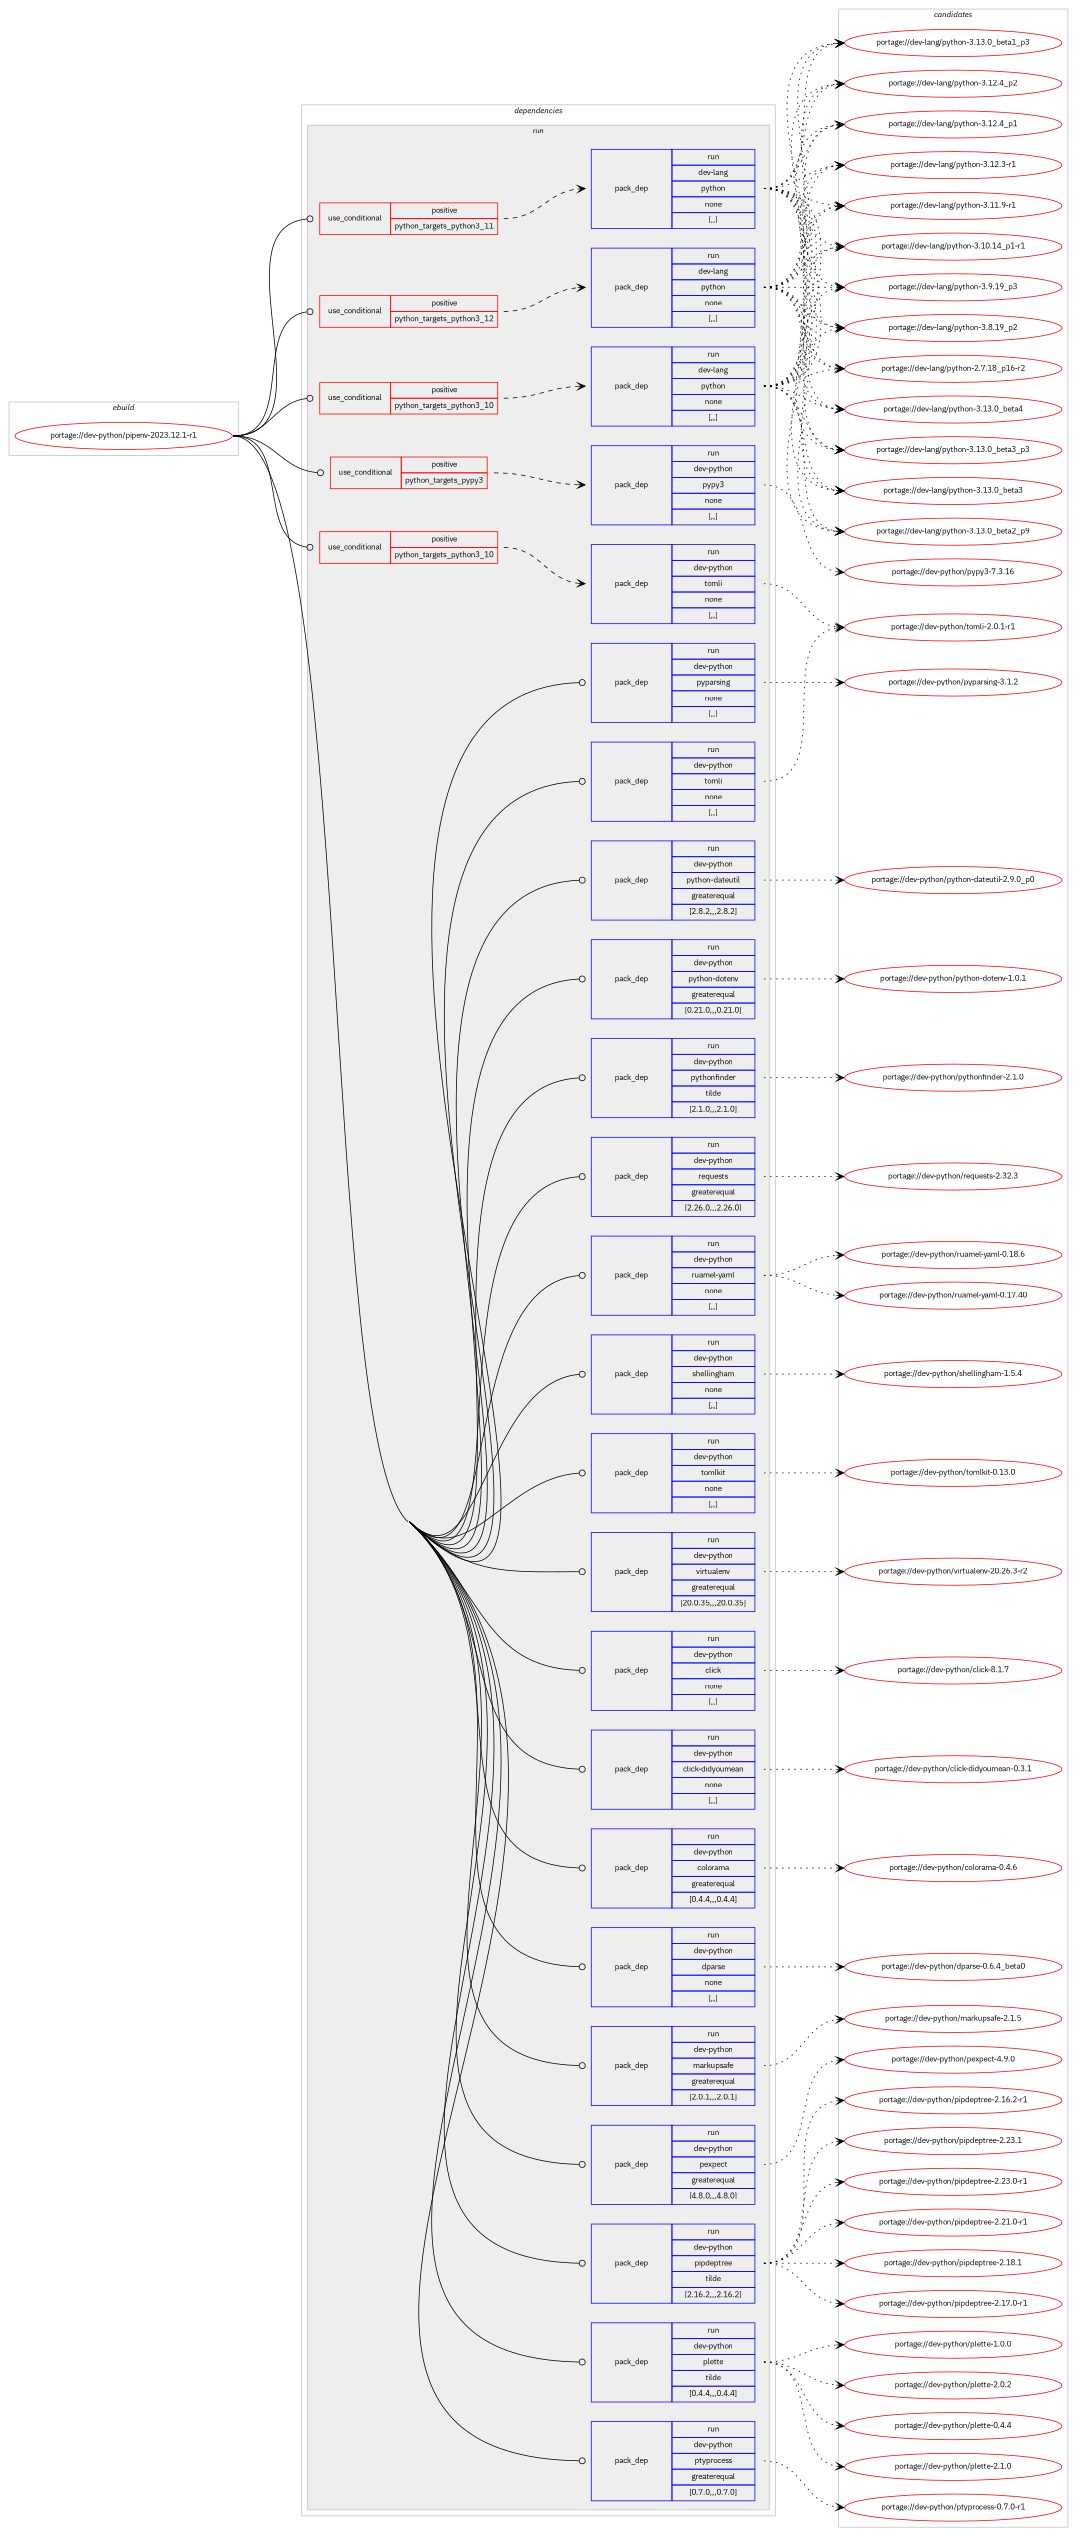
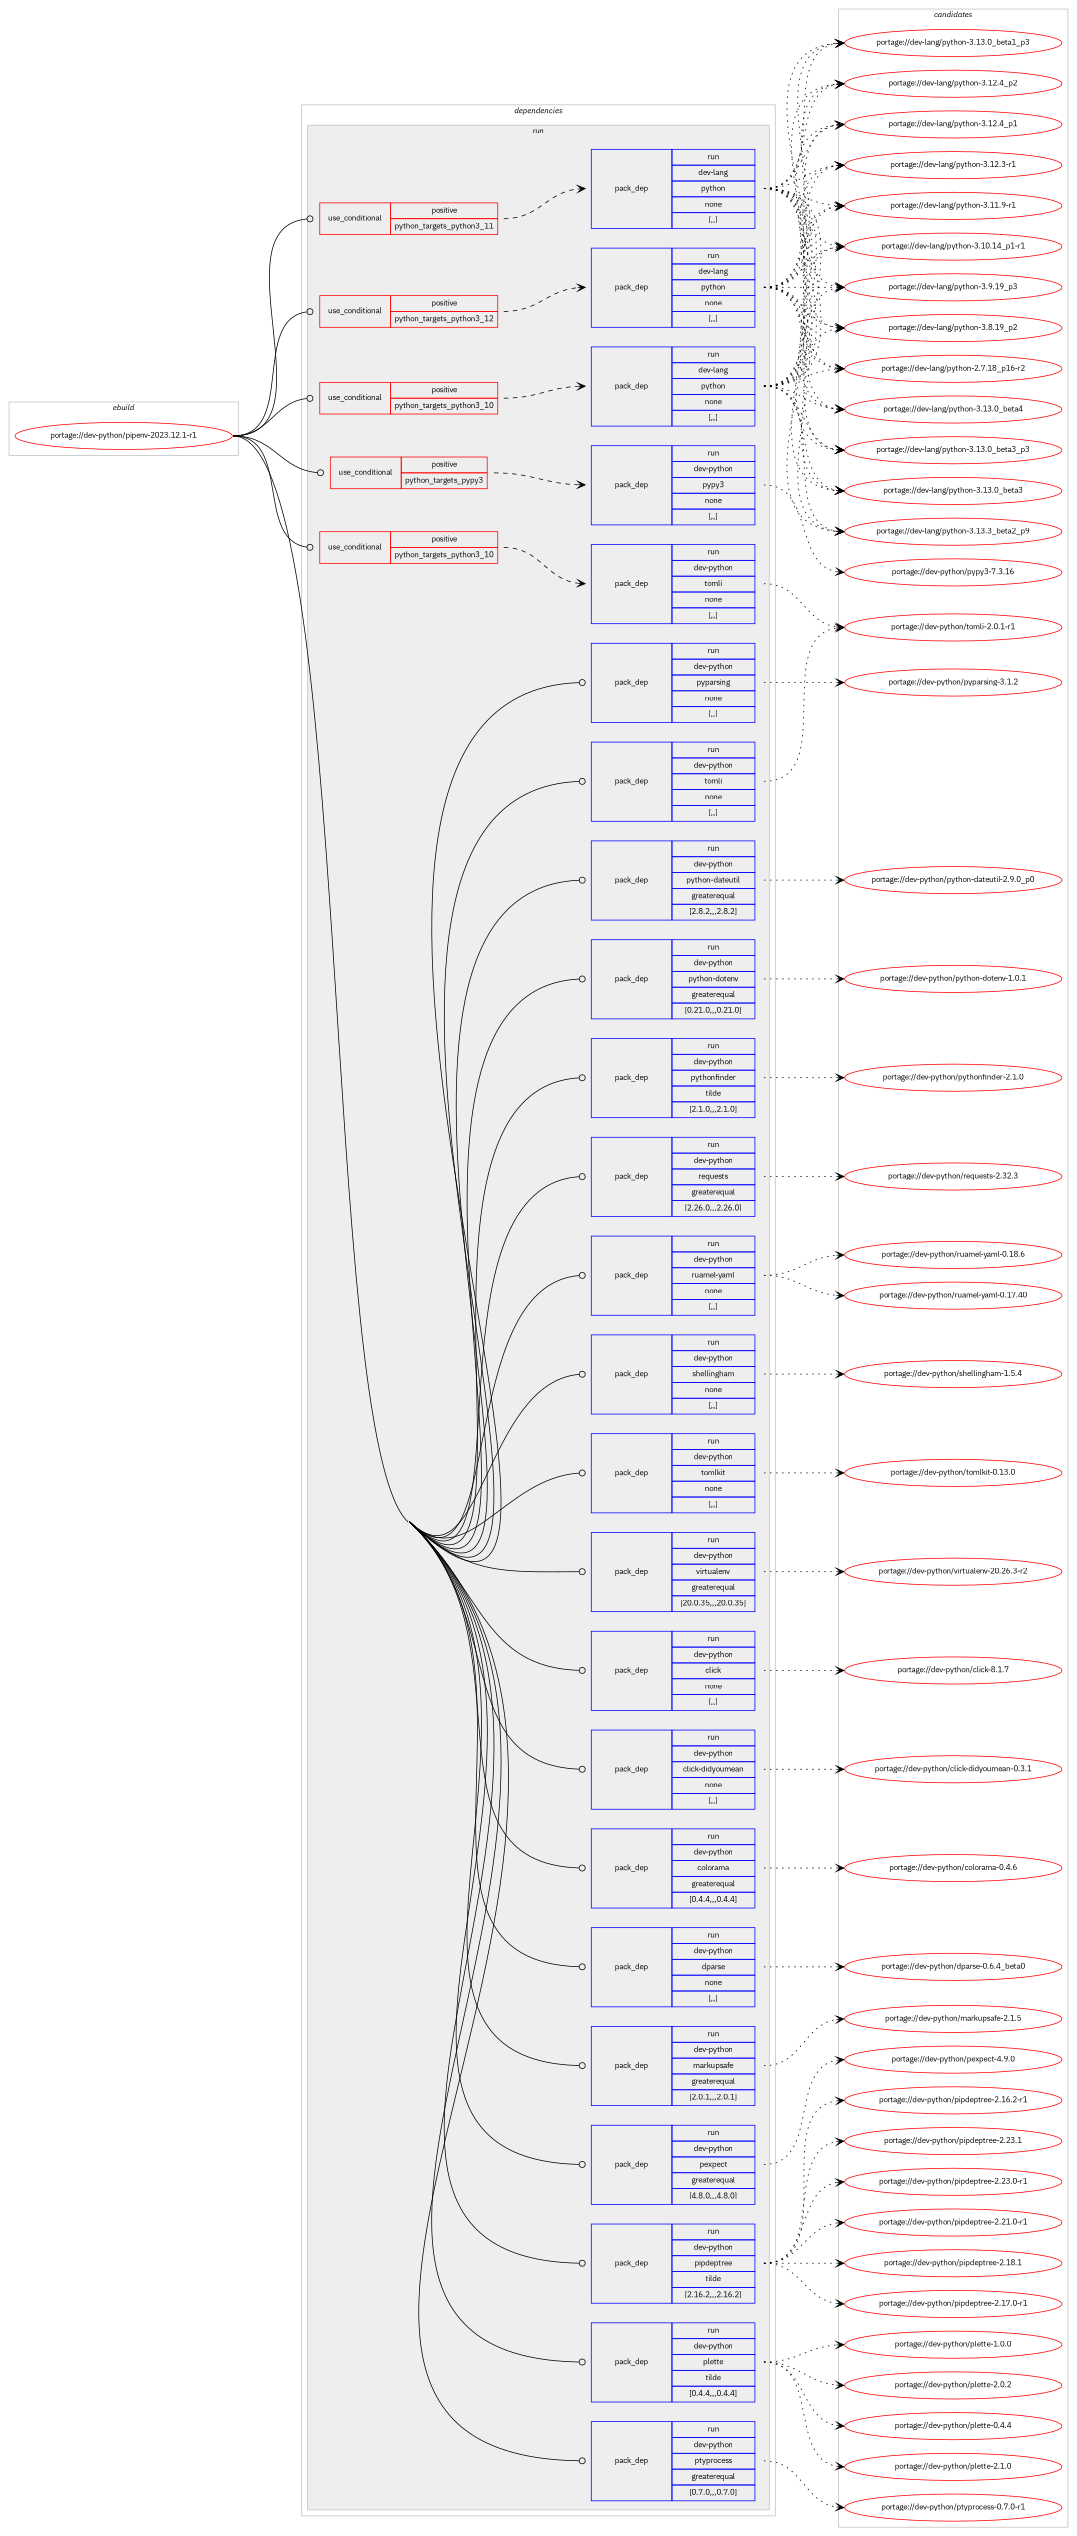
node "portage://dev-lang/python-3.13.0_beta2_p9": label "portage://dev-lang/python-3.13.0_beta2_p9" -> "portage://dev-lang/python-3.13.3_beta2_p9"
